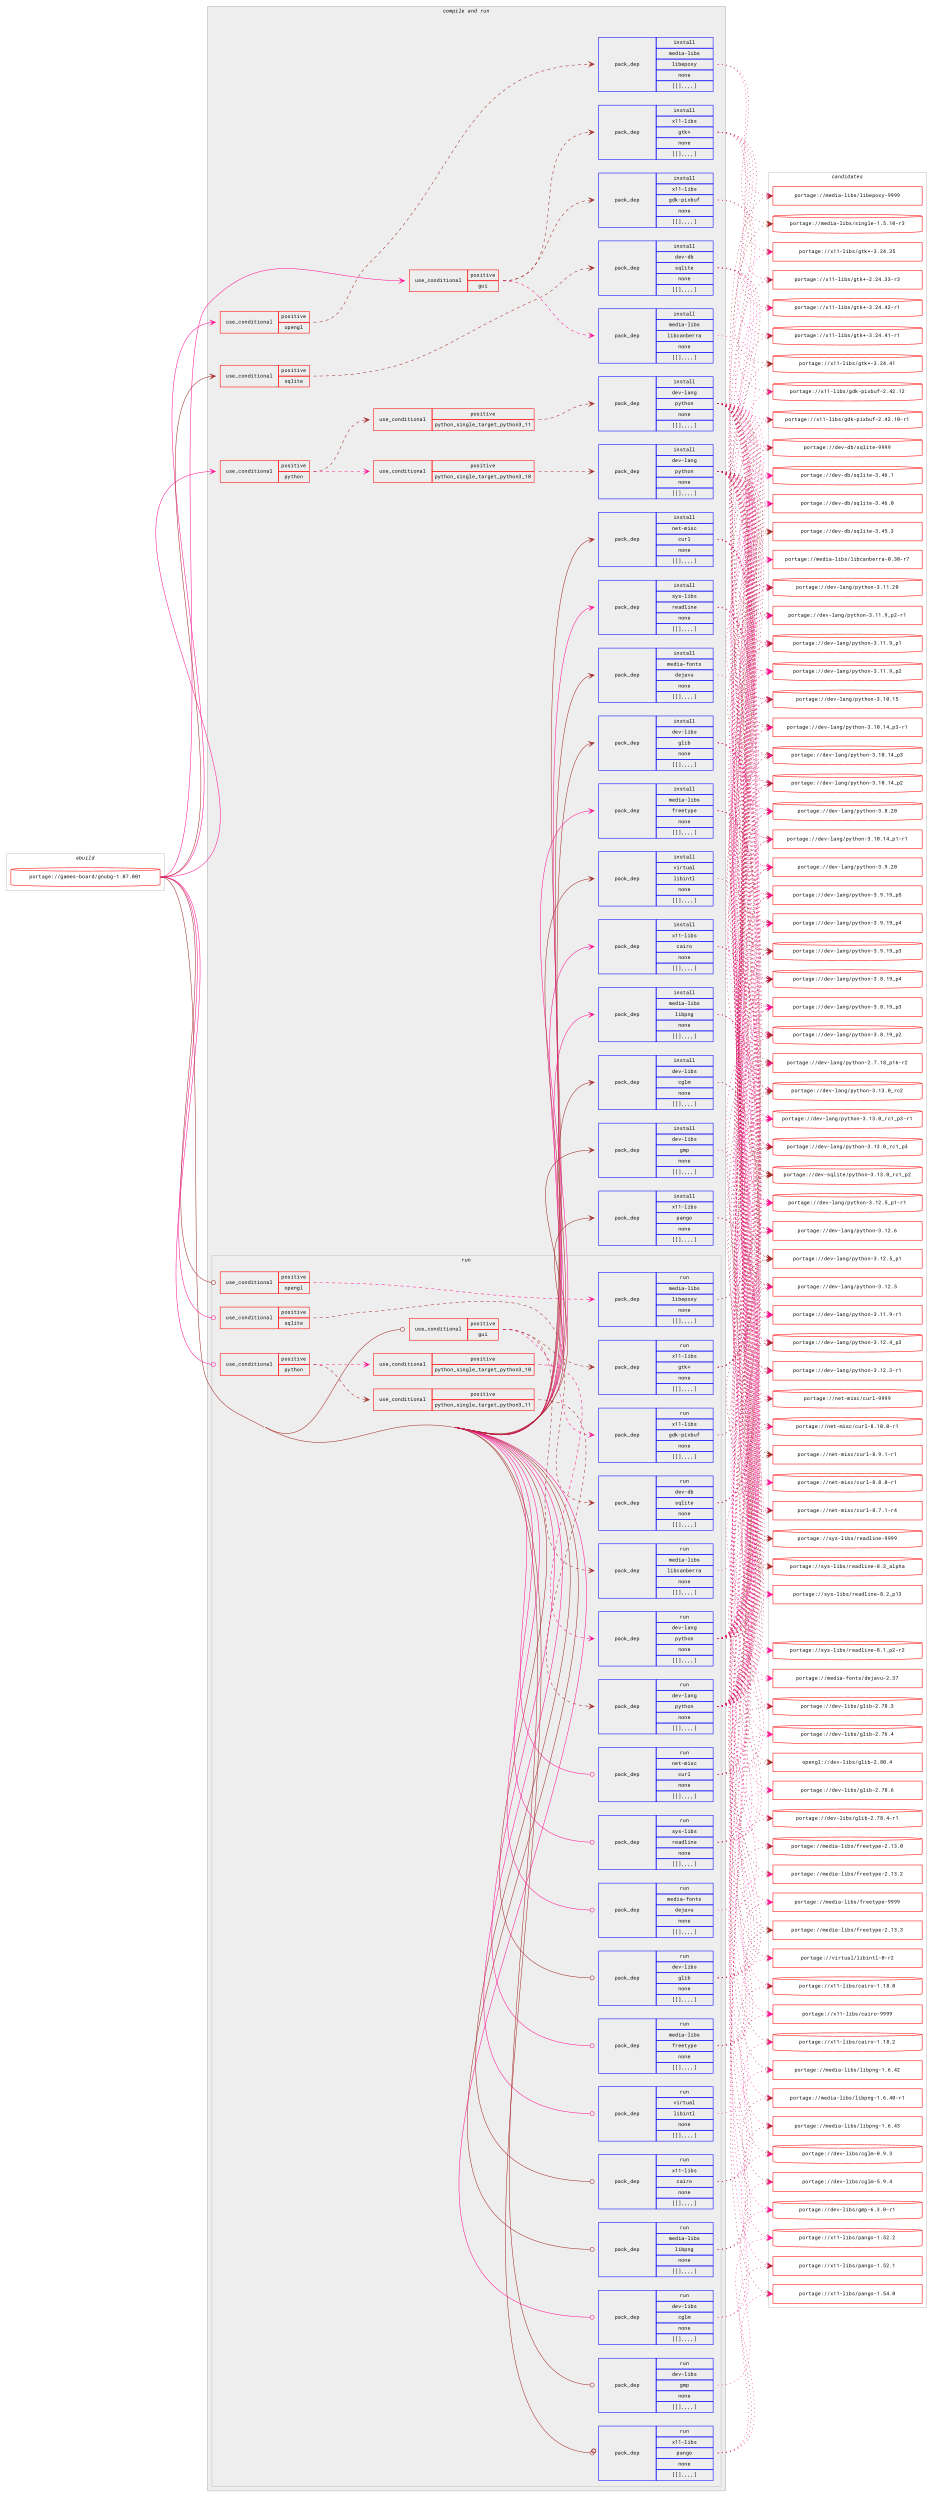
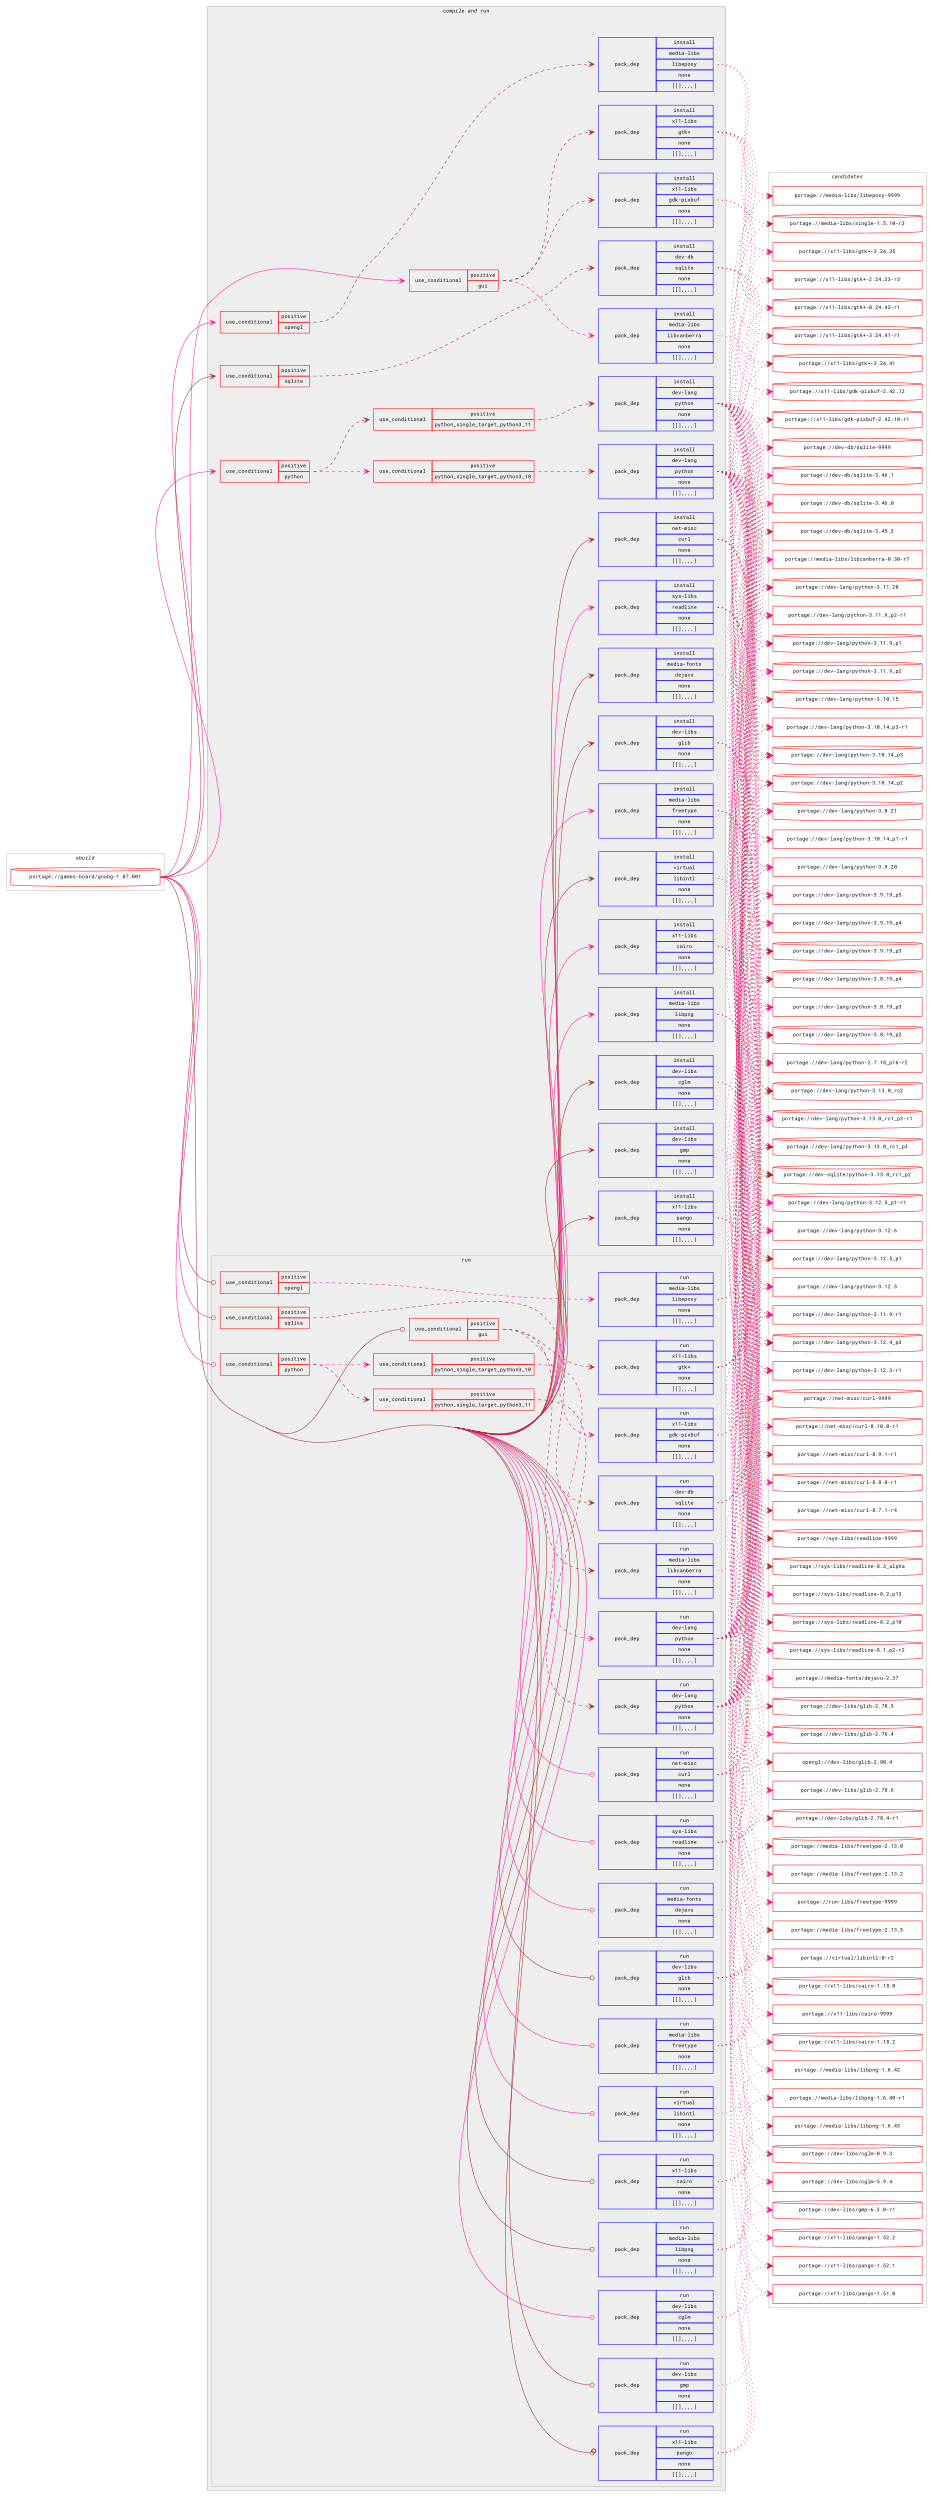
node "portage://x11-libs/gtk+-3.24.42-r1": label "portage://x11-libs/gtk+-3.24.42-r1" -> "portage://x11-libs/gtk+-0.24.42-r1"
node "portage://dev-lang/python-3.8.20": label "portage://dev-lang/python-3.8.20" -> "portage://dev-lang/python-3.8.21"
node "portage://sys-libs/readline-8.2_p10": added
node "portage://media-libs/freetype-9999": label "portage://media-libs/freetype-9999" -> "portage://run-libs/freetype-9999"
node "portage://x11-libs/pango-1.54.0": label "portage://x11-libs/pango-1.54.0" -> "portage://x11-libs/pango-1.51.0"
